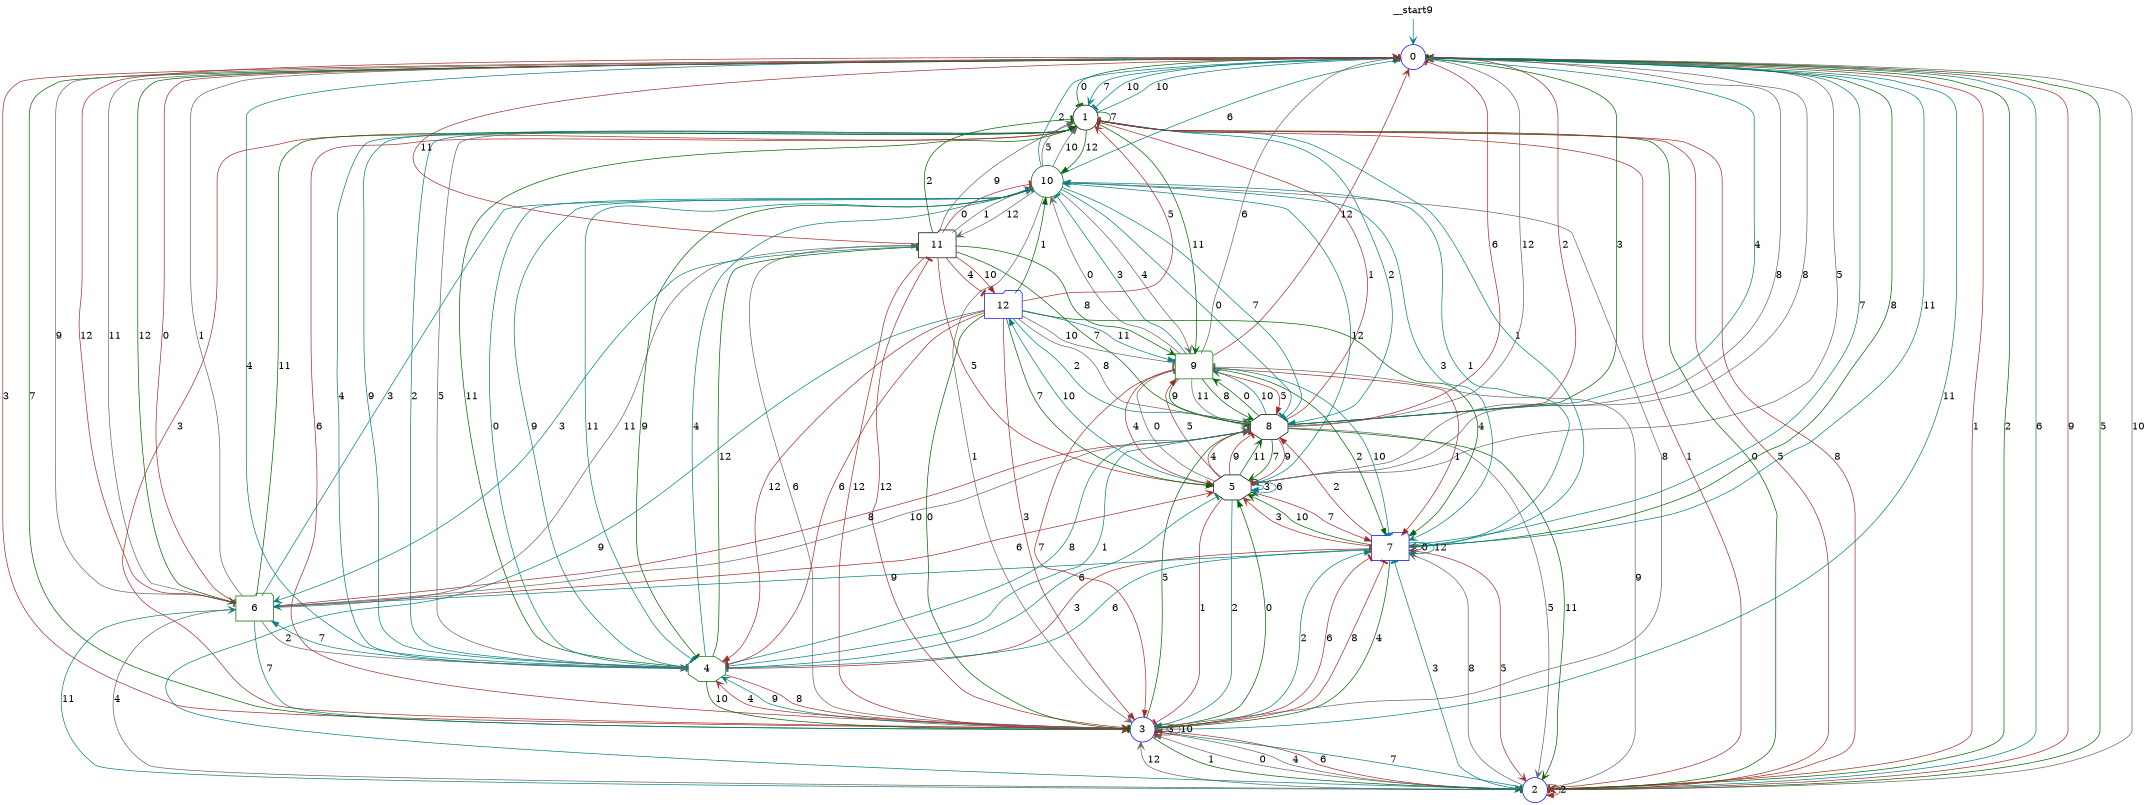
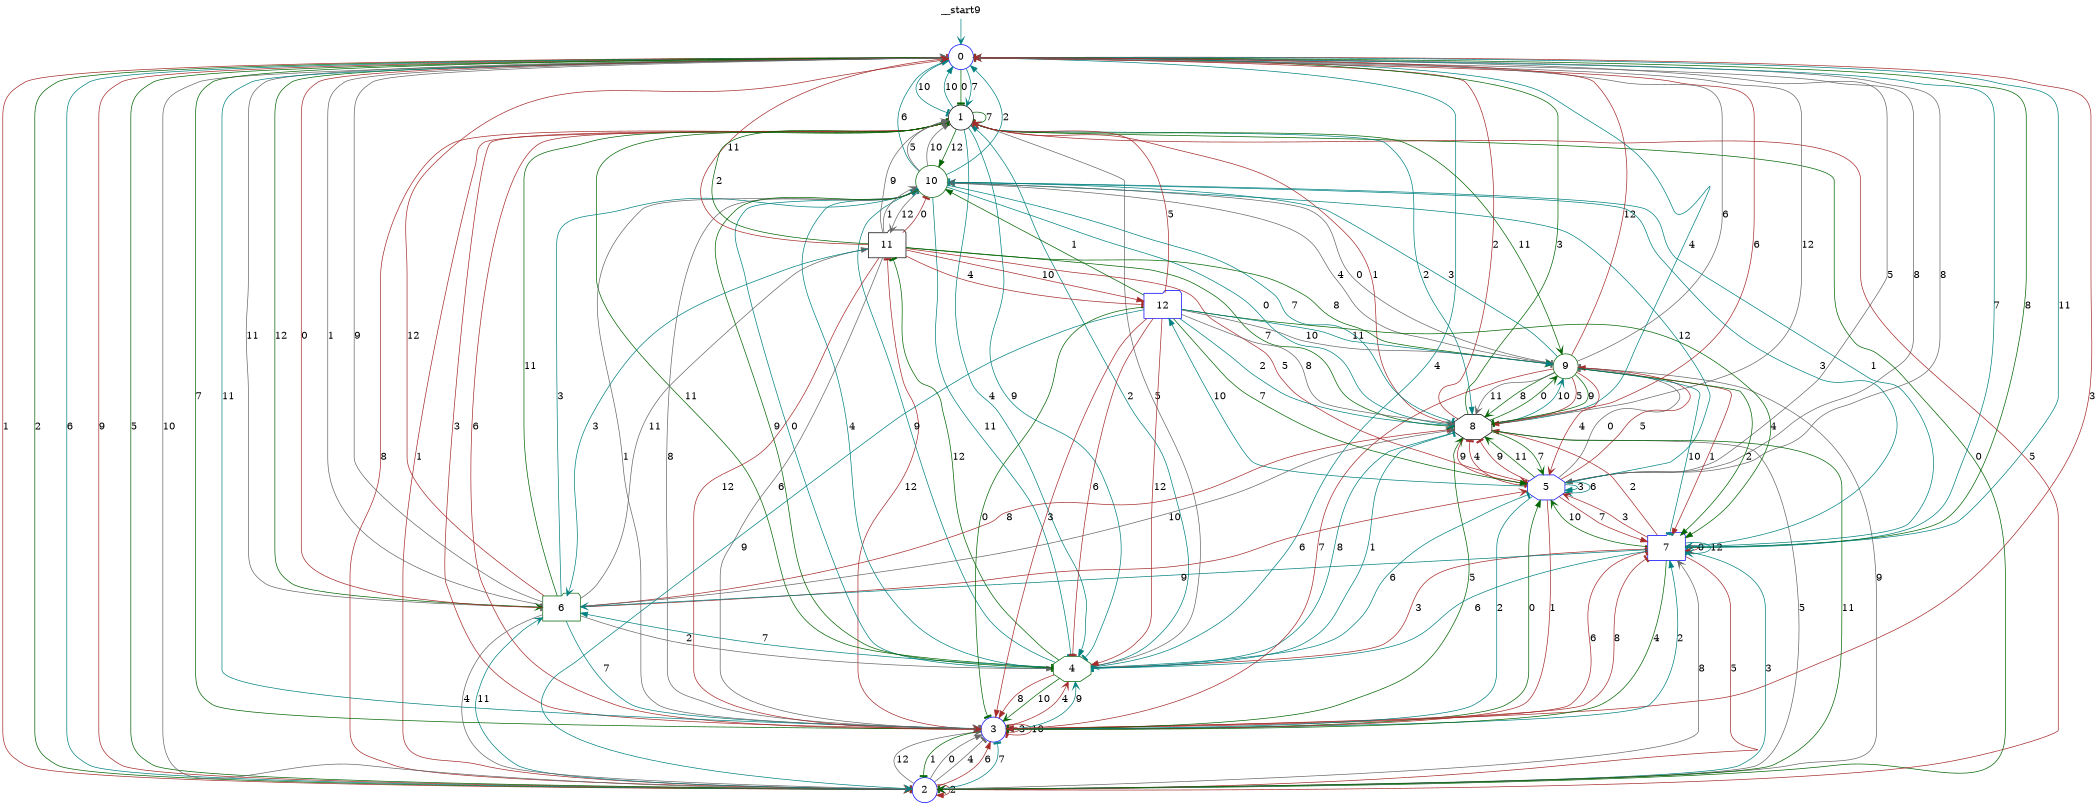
edge "1" -> "7": removed, label "1"
node "9": shape folder -> circle
node "5": color black -> blue
